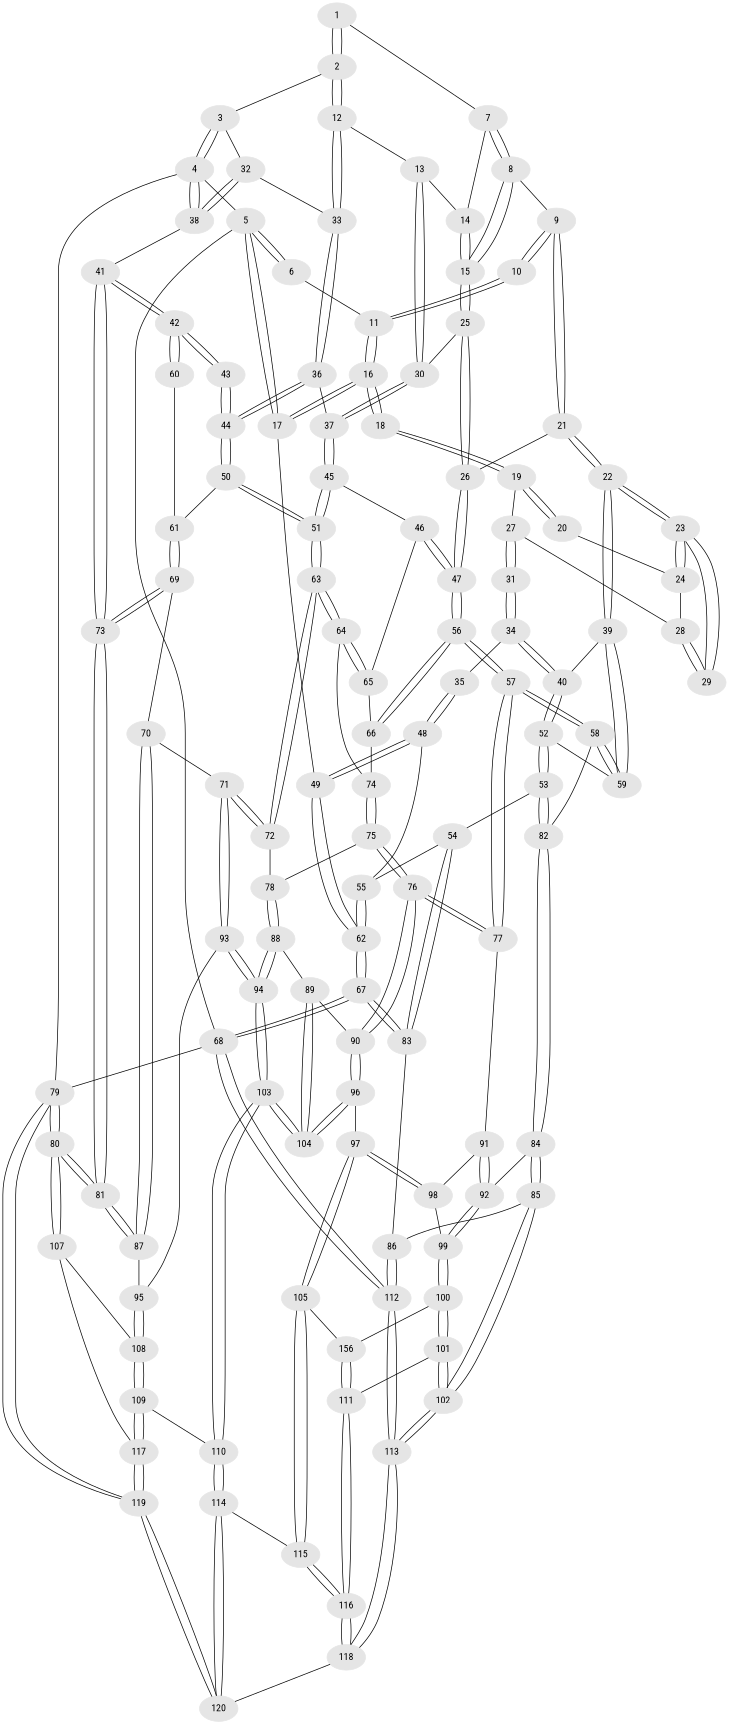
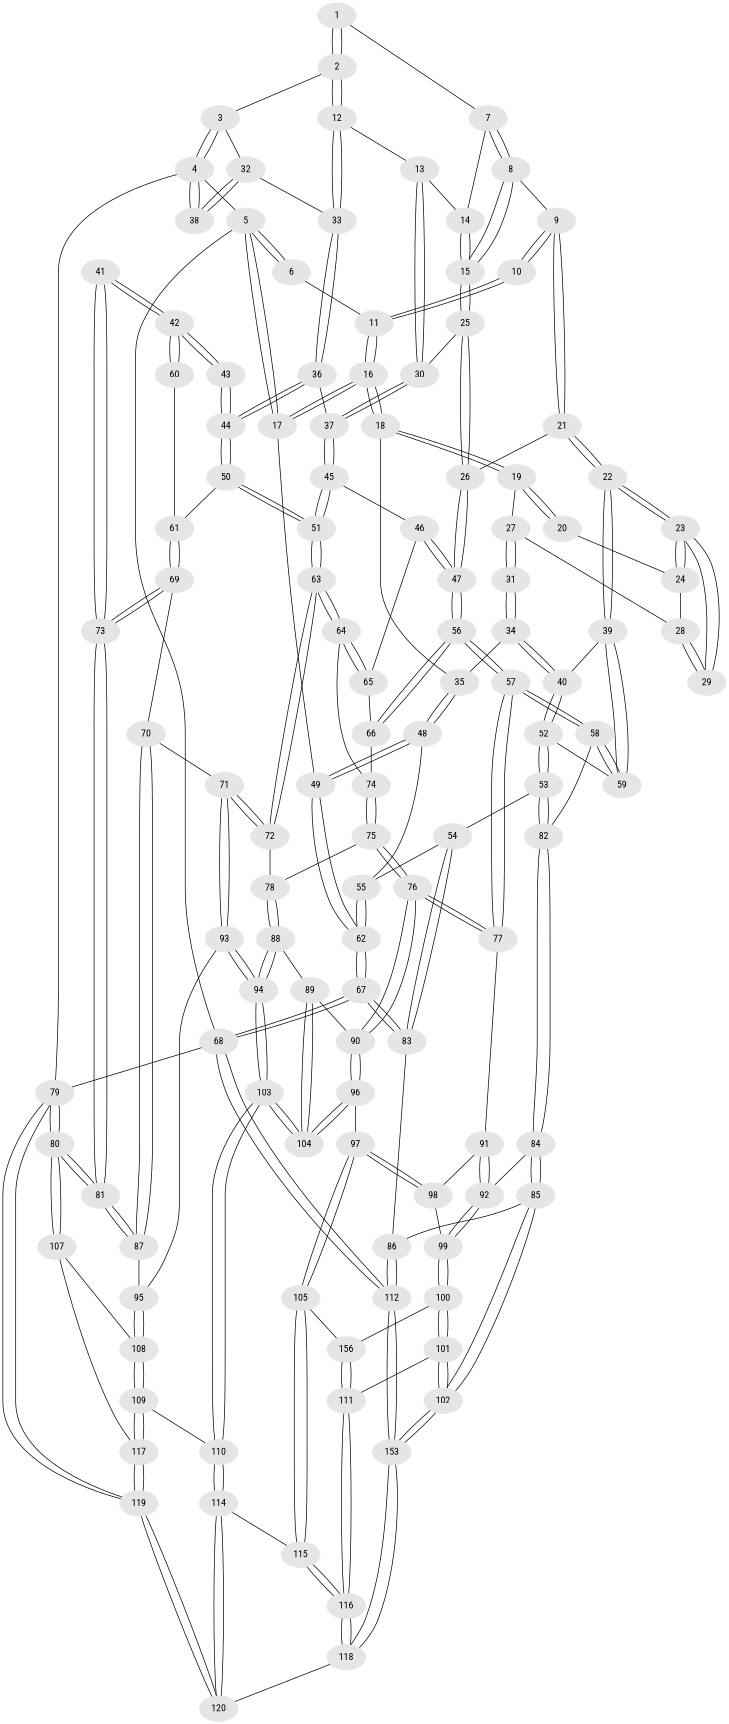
edge "38" -- "41": removed
edge "18" -- "35": added
node "113": label "113" -> "153"
